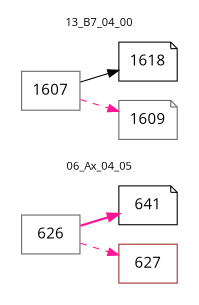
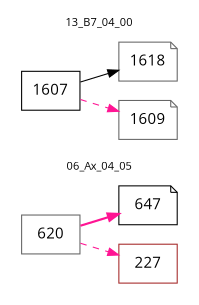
node "1618": color black -> gray40
node "1607": color gray40 -> black
node "641": label "641" -> "647"
node "626": label "626" -> "620"
node "627": label "627" -> "227"
